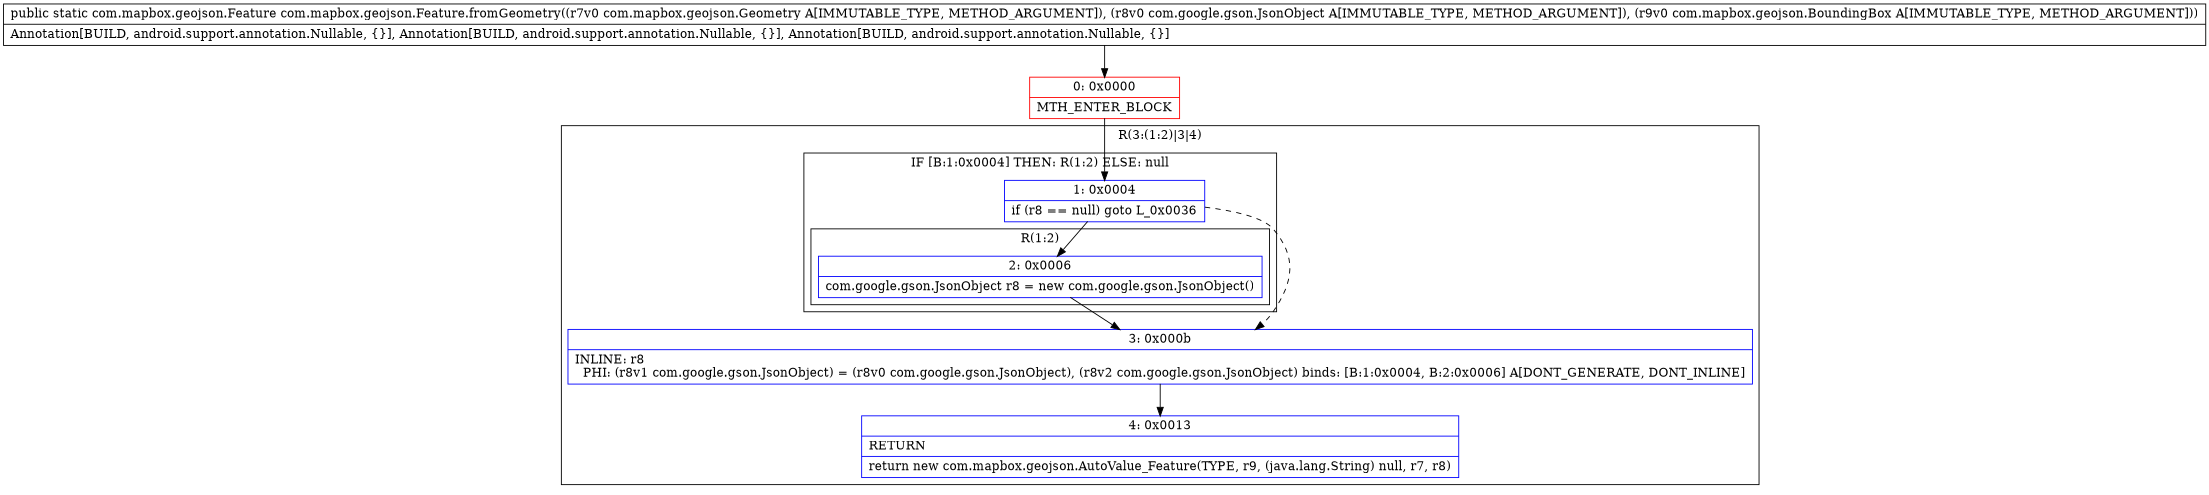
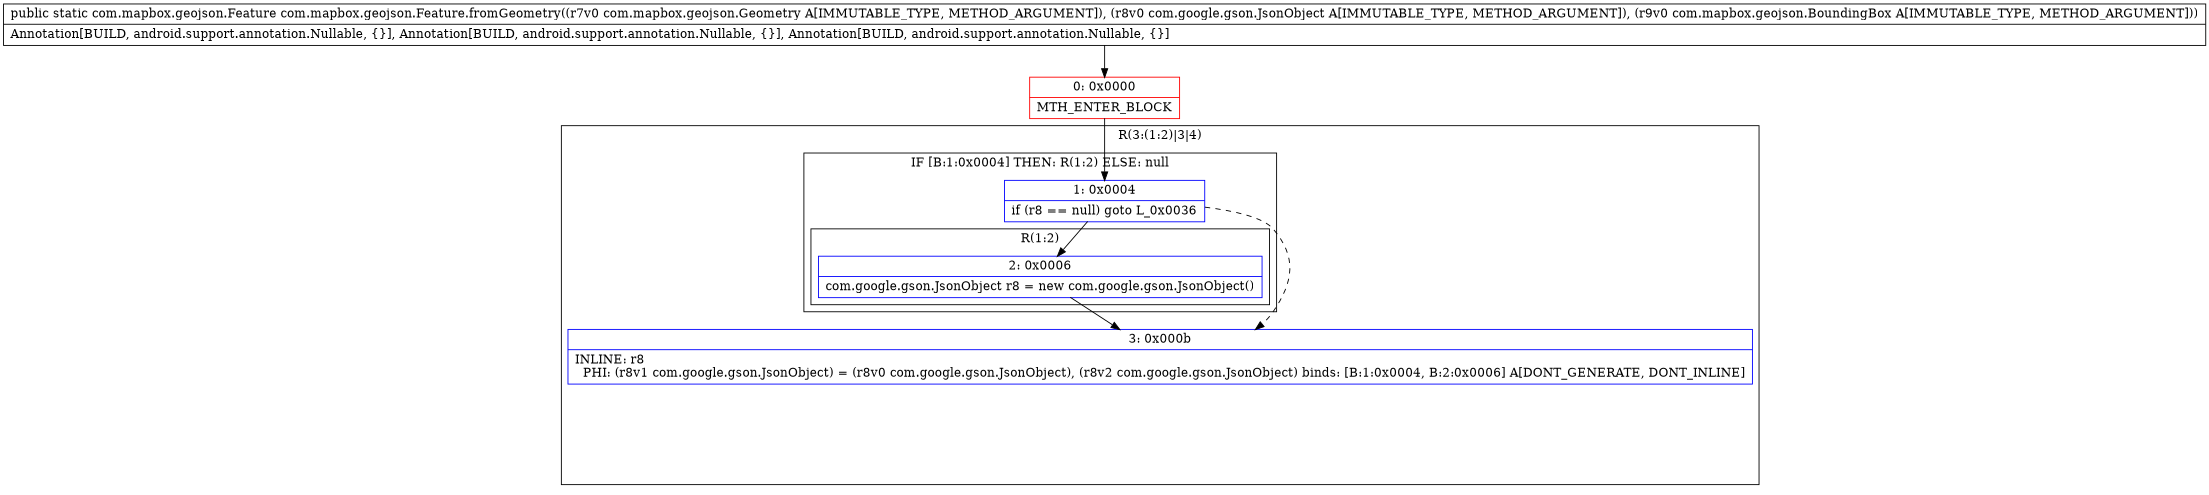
node "4: 0x0013": removed
